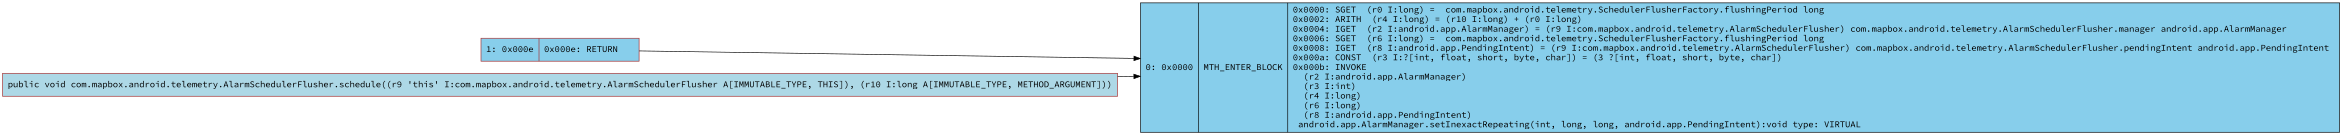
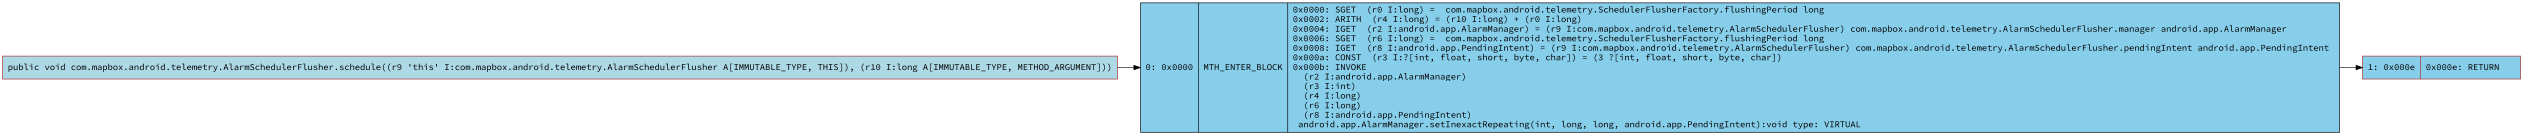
edge "1: 0x000e" -> "0: 0x0000": reversed
